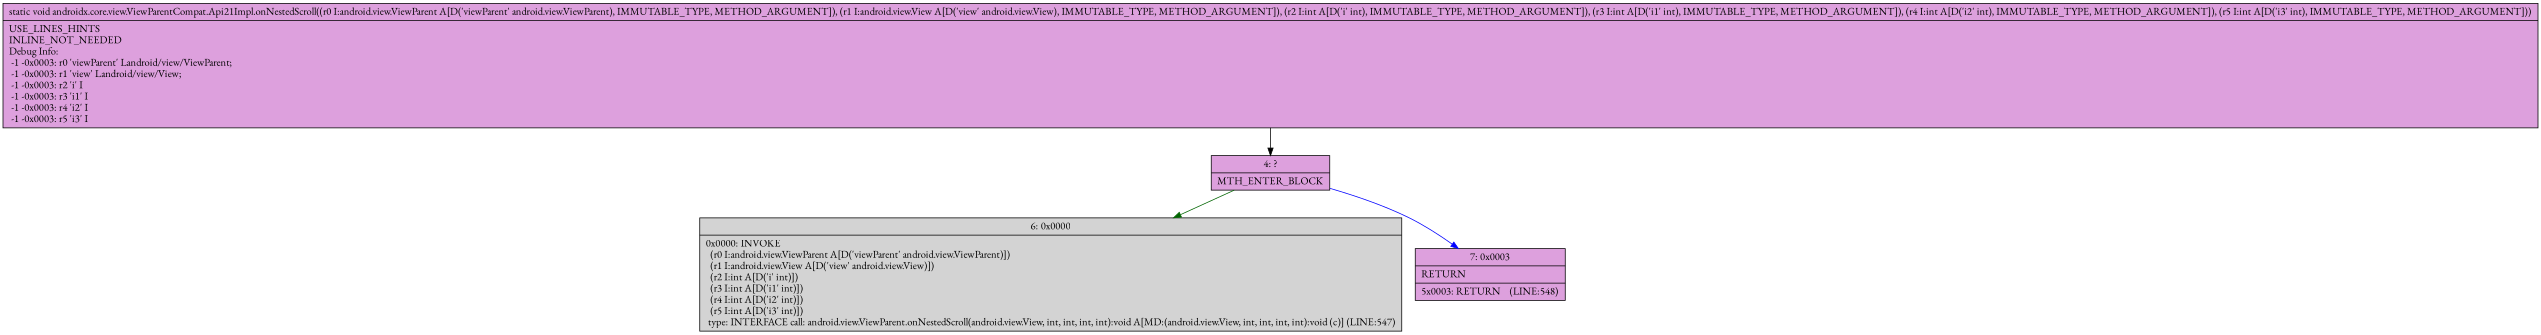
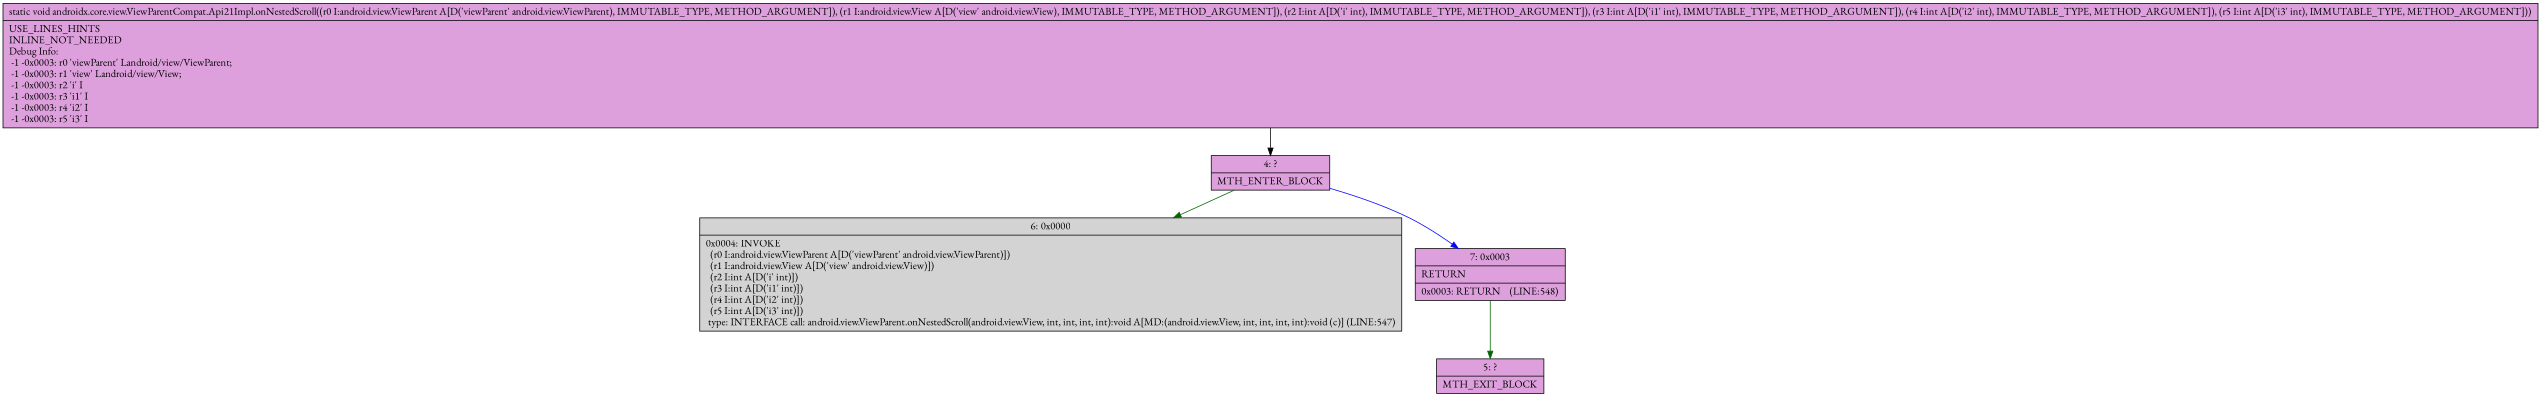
node "6: 0x0000": text "0x0000: INVOKE" -> "0x0004: INVOKE"
node "7: 0x0003": text "5x0003: RETURN    (LINE:548)" -> "0x0003: RETURN    (LINE:548)"
node "5: ?": added
